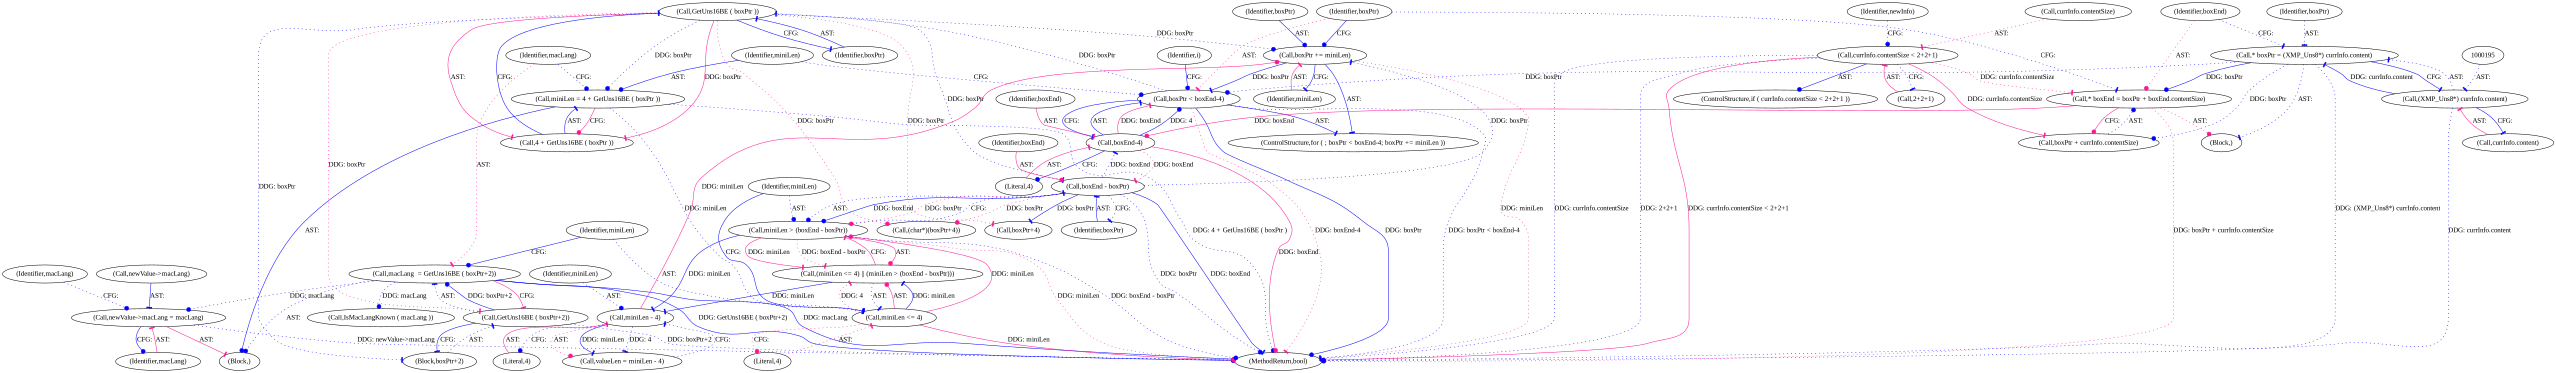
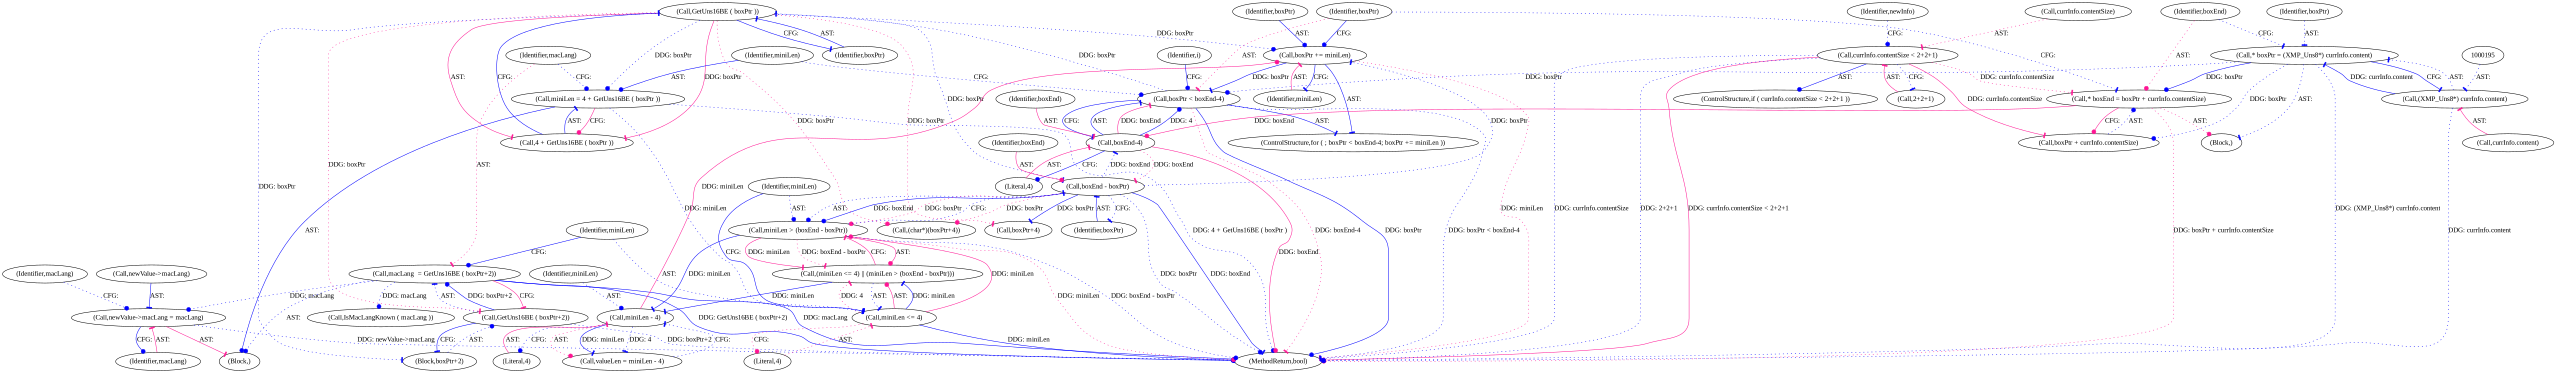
node "(Call,* boxEnd = boxPtr + boxEnd.contentSize)": label "(Call,* boxEnd = boxPtr + boxEnd.contentSize)" -> "(Call,* boxEnd = boxPtr + currInfo.contentSize)"
edge "(Call,(XMP_Uns8*) currInfo.content)" -> "(Call,currInfo.content)": removed, label "CFG:"
edge "(Block,boxPtr+2)" -> "(Call,GetUns16BE ( boxPtr+2))": arrowhead tee -> dot
edge "(Call,miniLen <= 4)" -> "(MethodReturn,bool)": color deeppink -> blue
